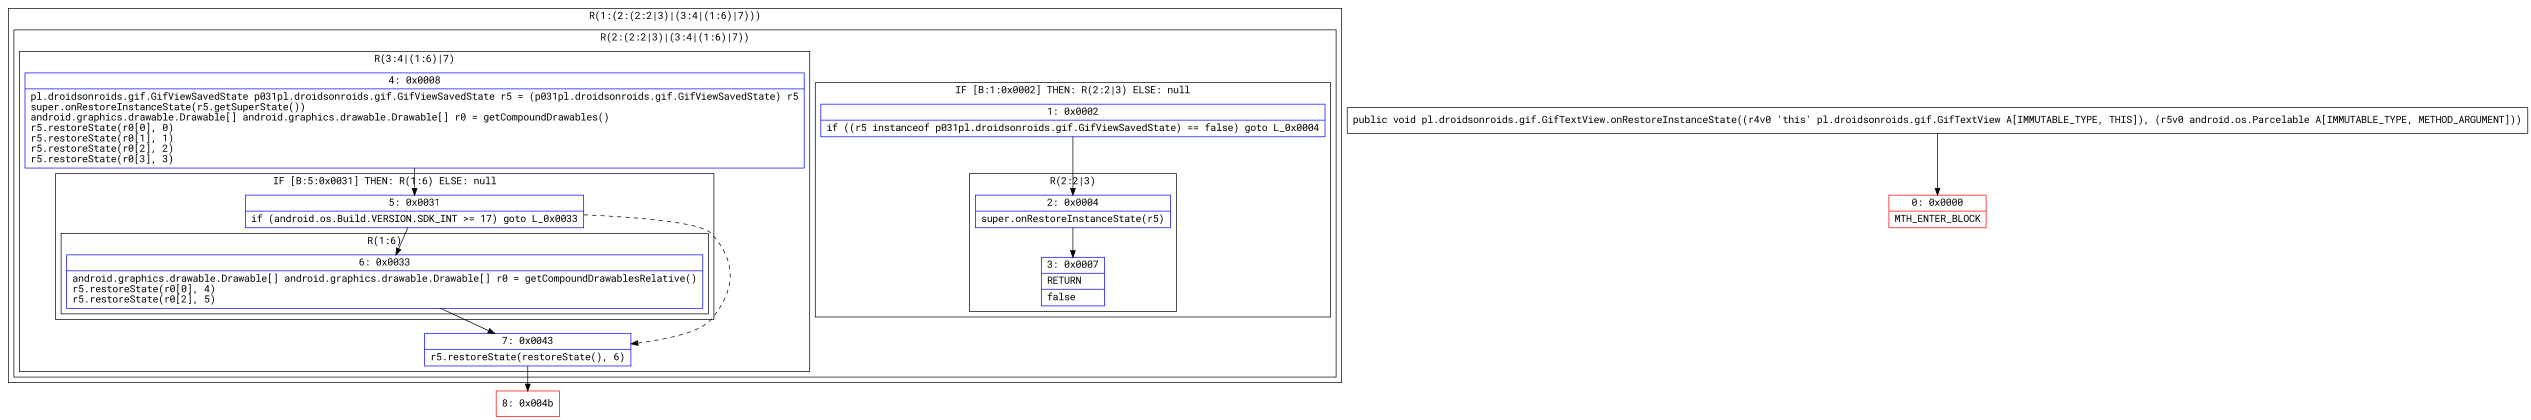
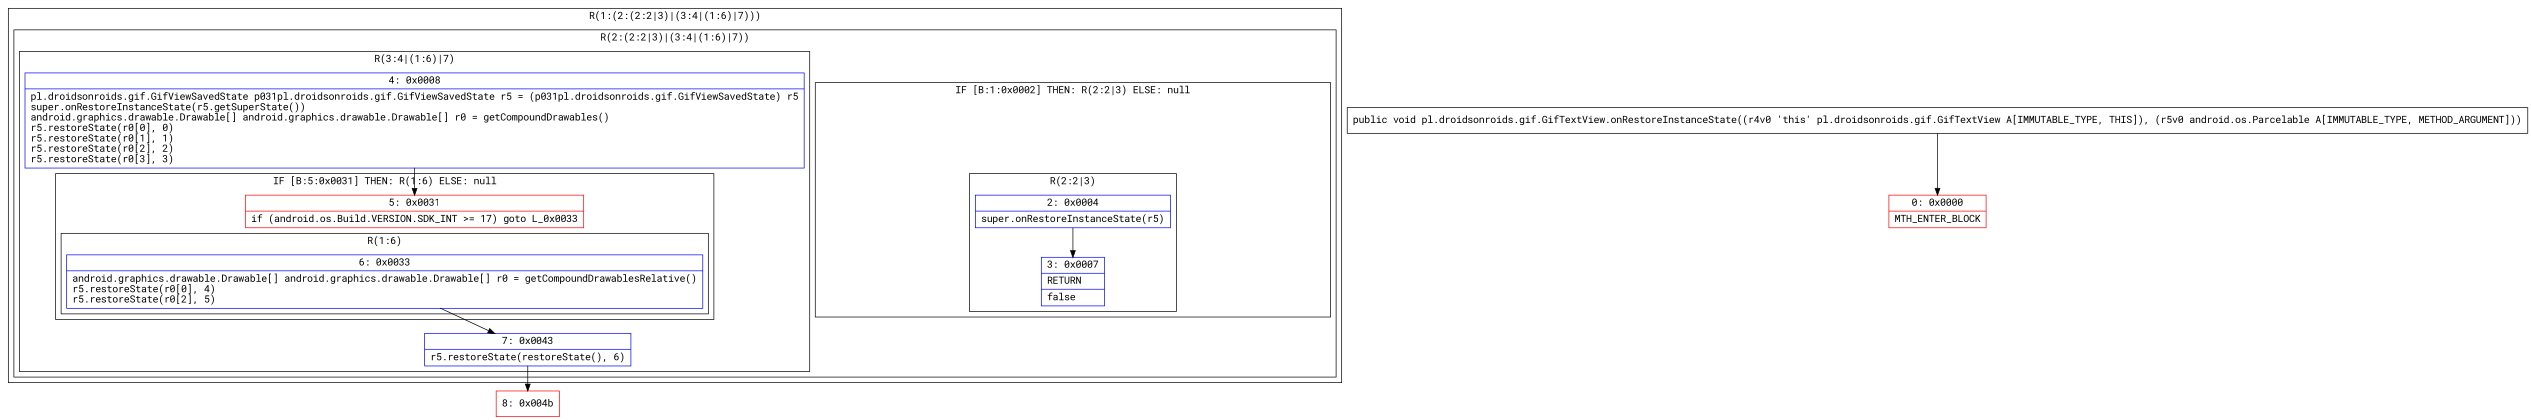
node "1: 0x0002": removed
node "5: 0x0031": color blue -> red
edge "5: 0x0031" -> "6: 0x0033": removed
edge "5: 0x0031" -> "7: 0x0043": removed
